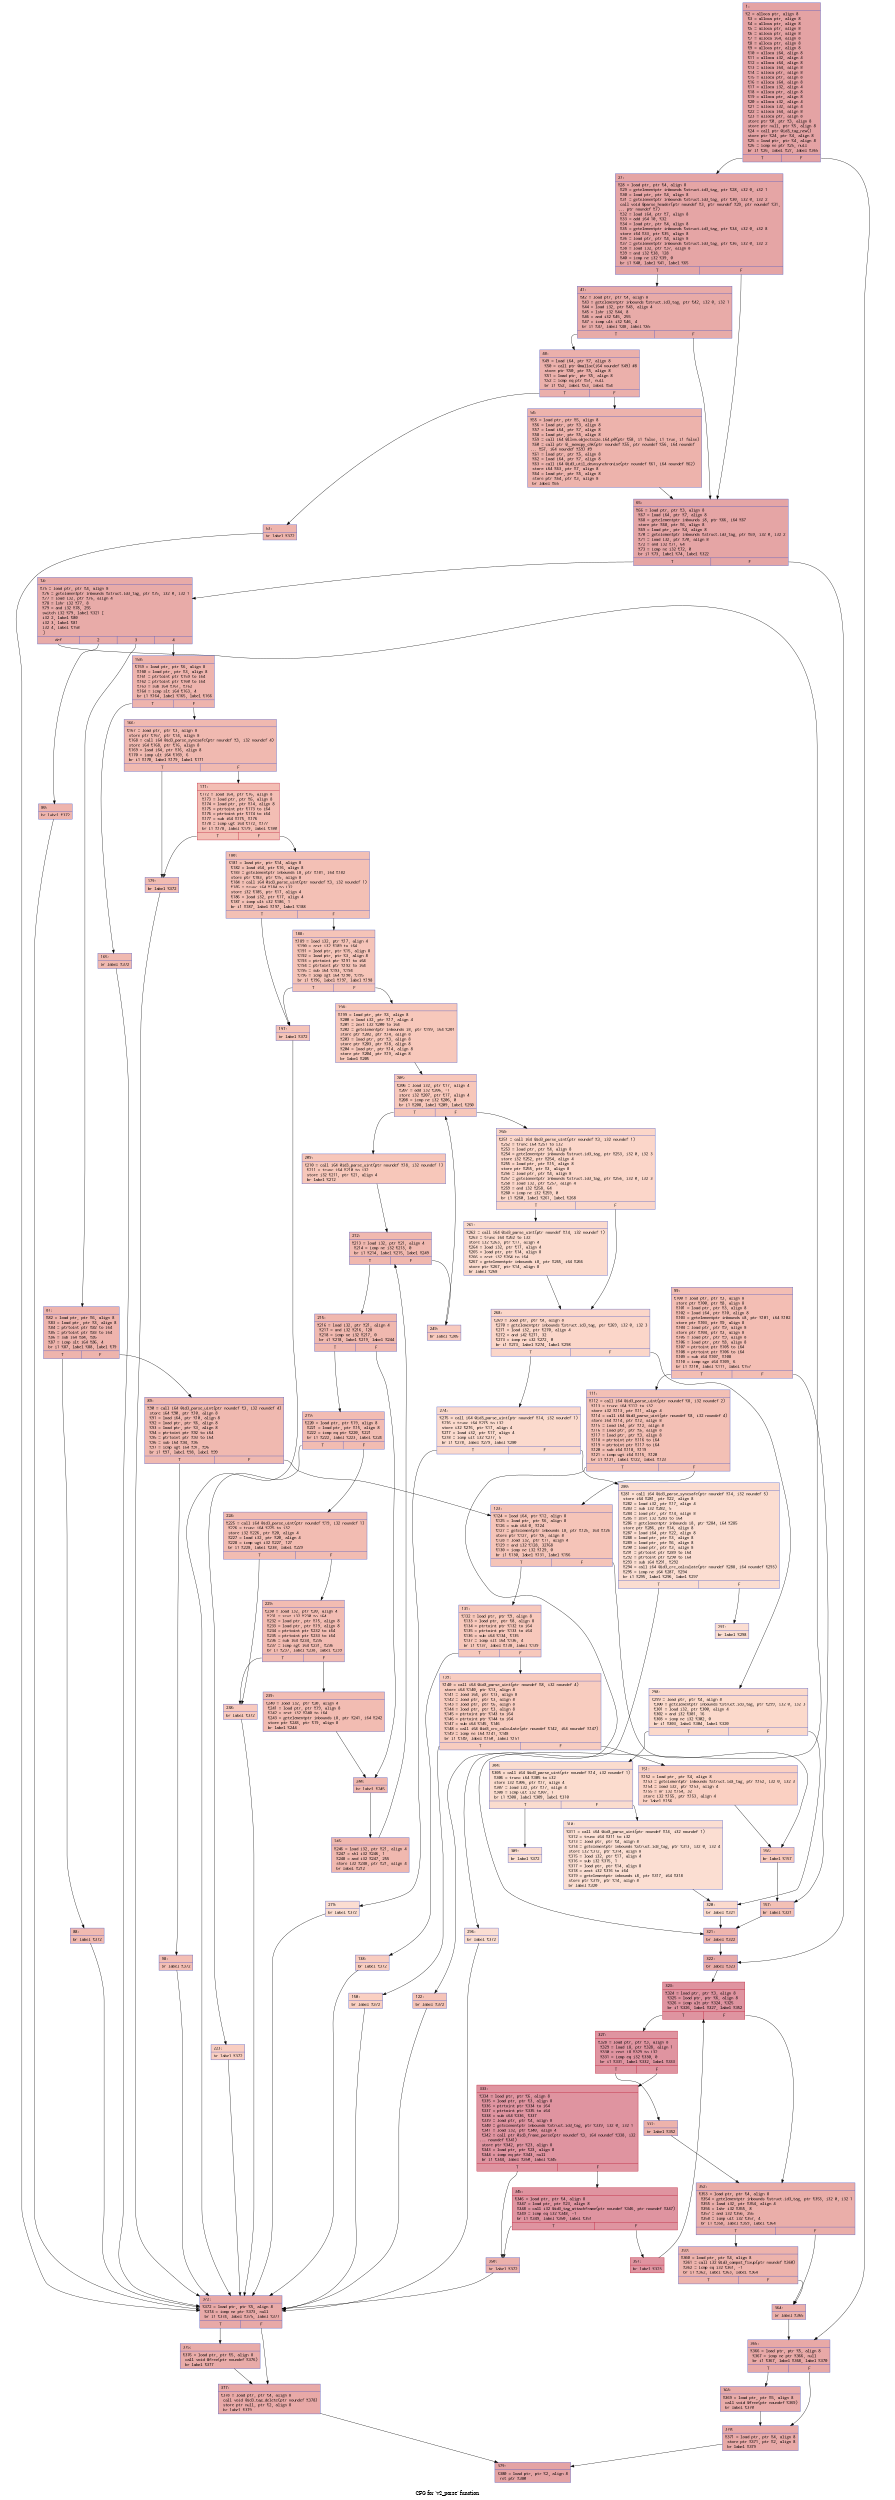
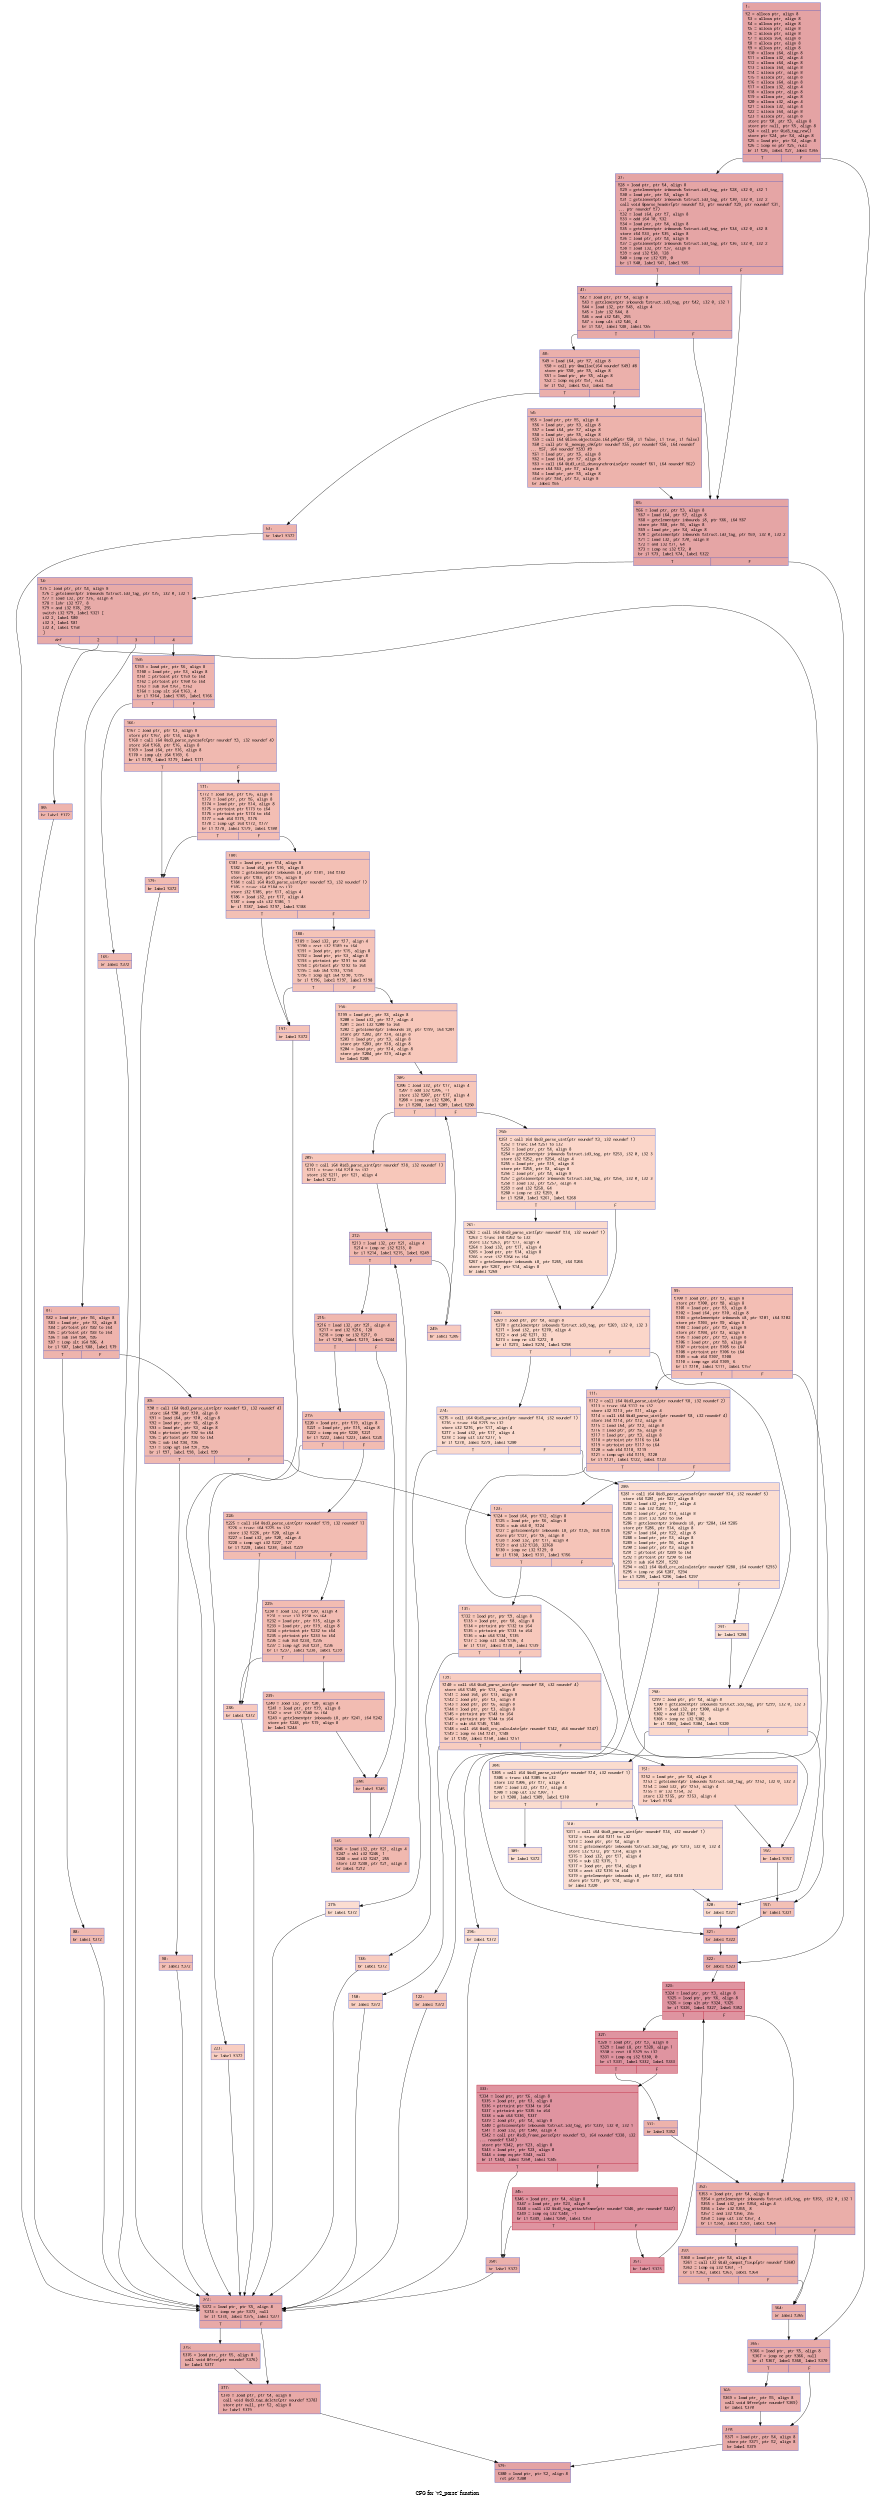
node "171:": color #b70d28ff -> #3d50c3ff
edge "297:" -> "298:": added
